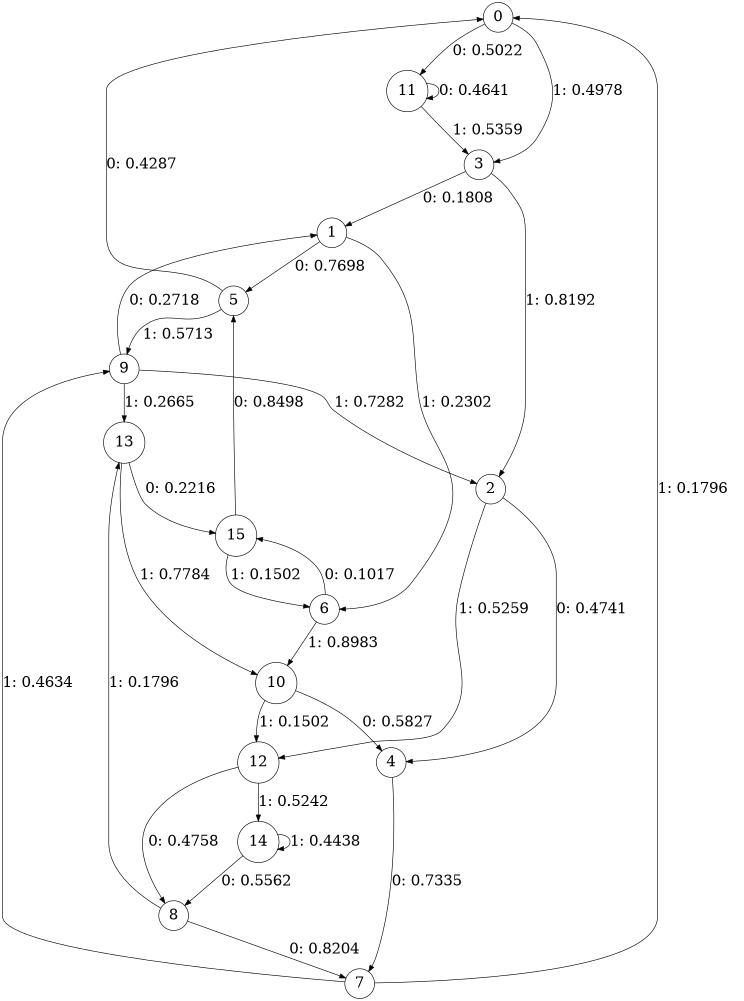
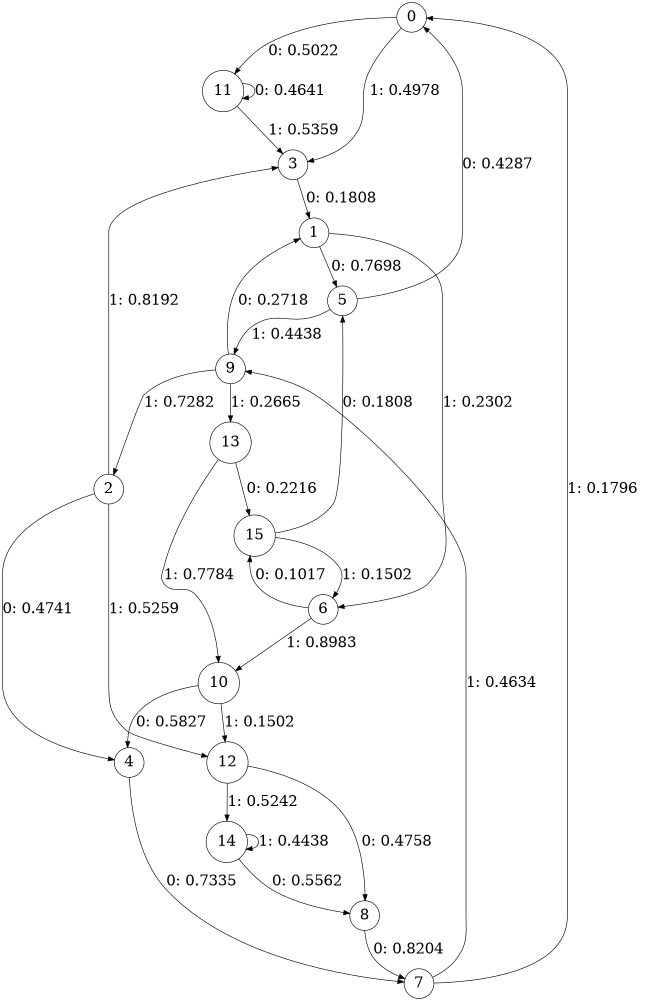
edge "3" -> "2": reversed
edge "5" -> "9": label "1: 0.5713   " -> "1: 0.4438   "
edge "15" -> "5": label "0: 0.8498   " -> "0: 0.1808   "
edge "8" -> "13": removed, label "1: 0.1796"
